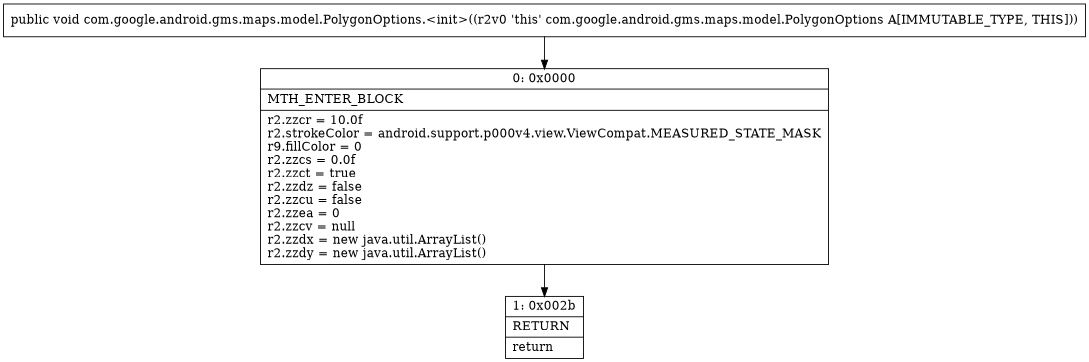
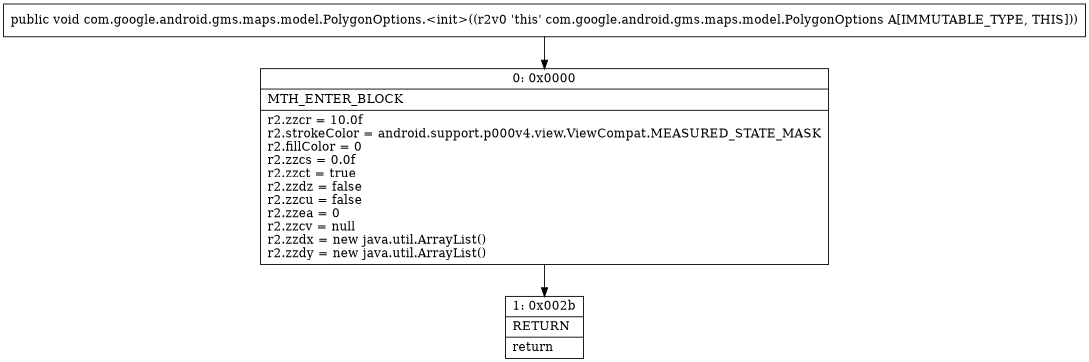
node "0: 0x0000": text "r9.fillColor = 0" -> "r2.fillColor = 0"
